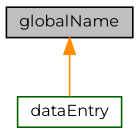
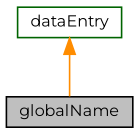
edge "dataEntry" -> "globalName": reversed
